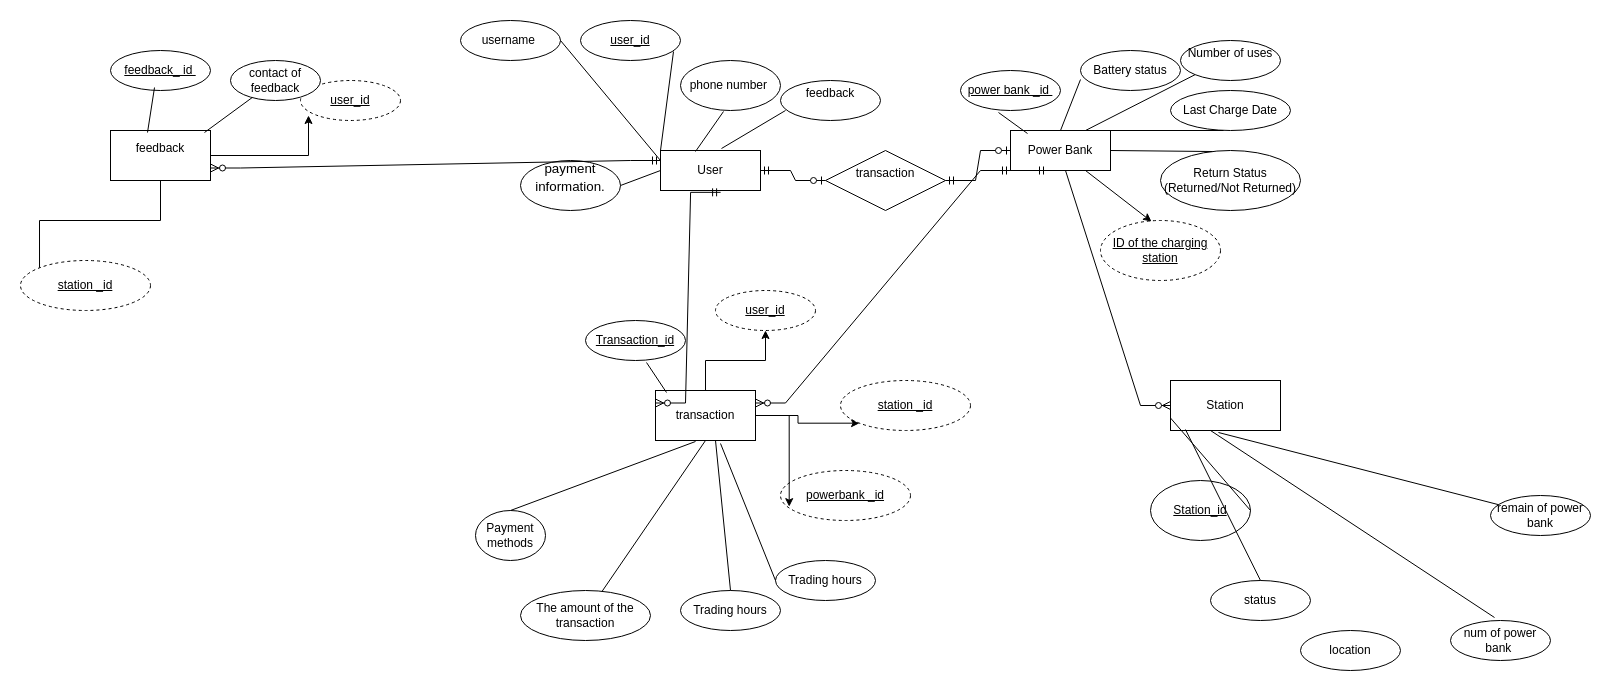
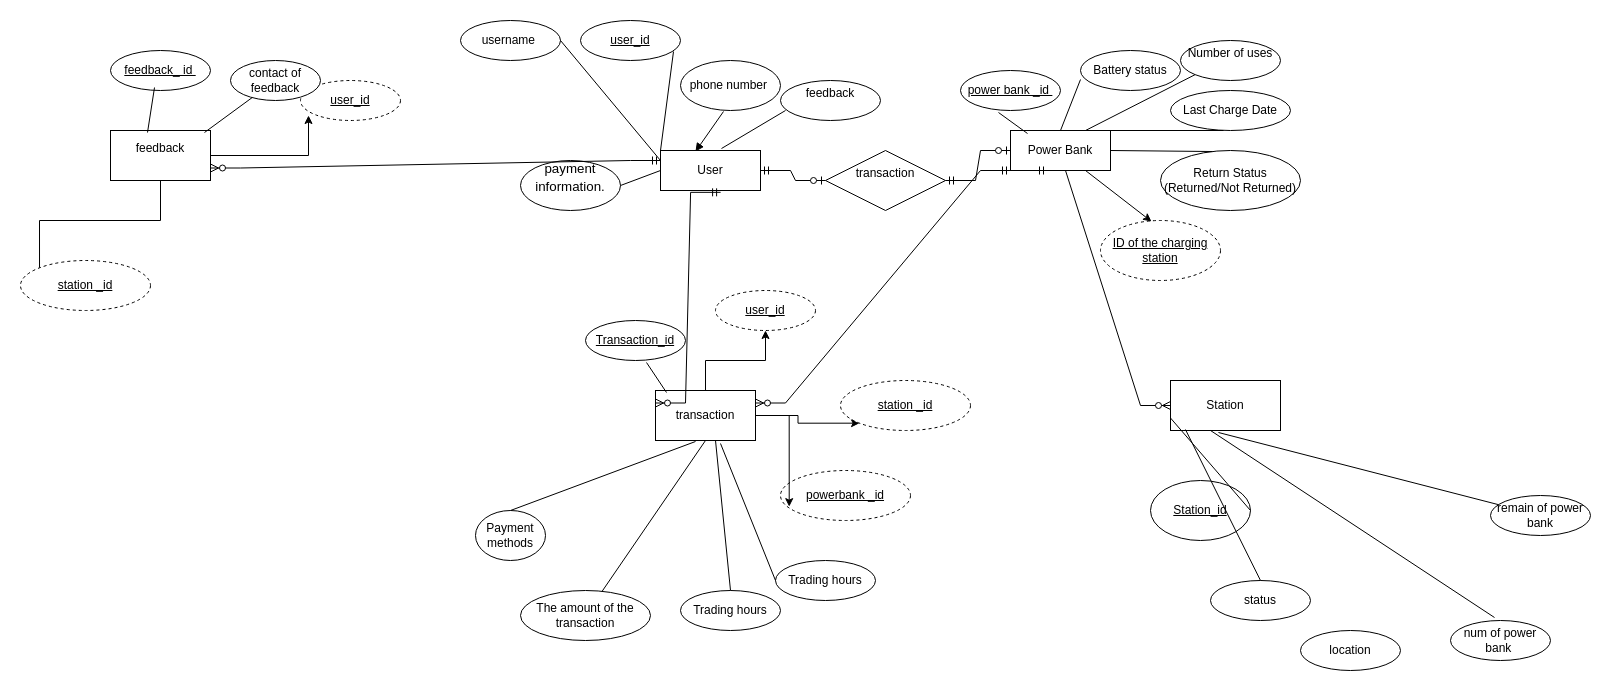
edge "phone number" -- "User": arrowhead none -> block
